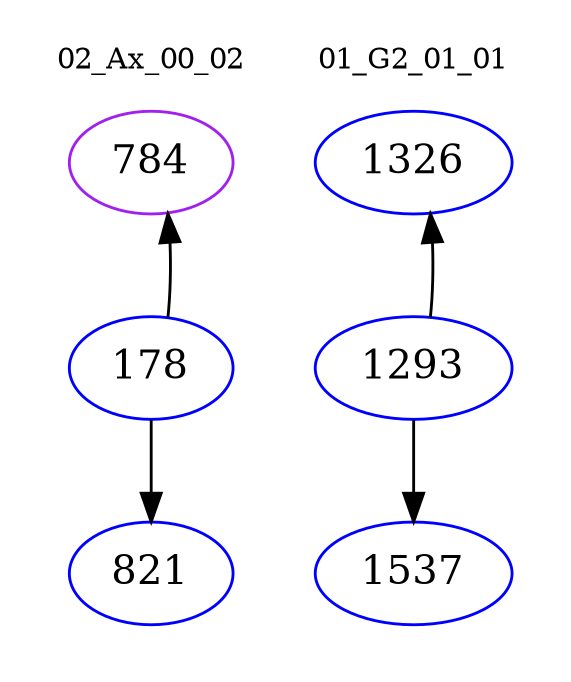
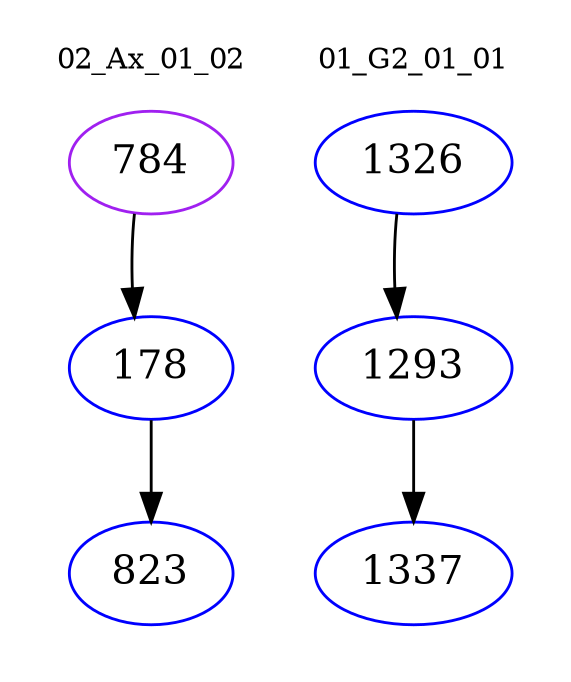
cluster "02_Ax_00_02": label "02_Ax_00_02" -> "02_Ax_01_02"
edge "178" -> "784": reversed
edge "1293" -> "1326": reversed
node "821": label "821" -> "823"
node "1537": label "1537" -> "1337"
